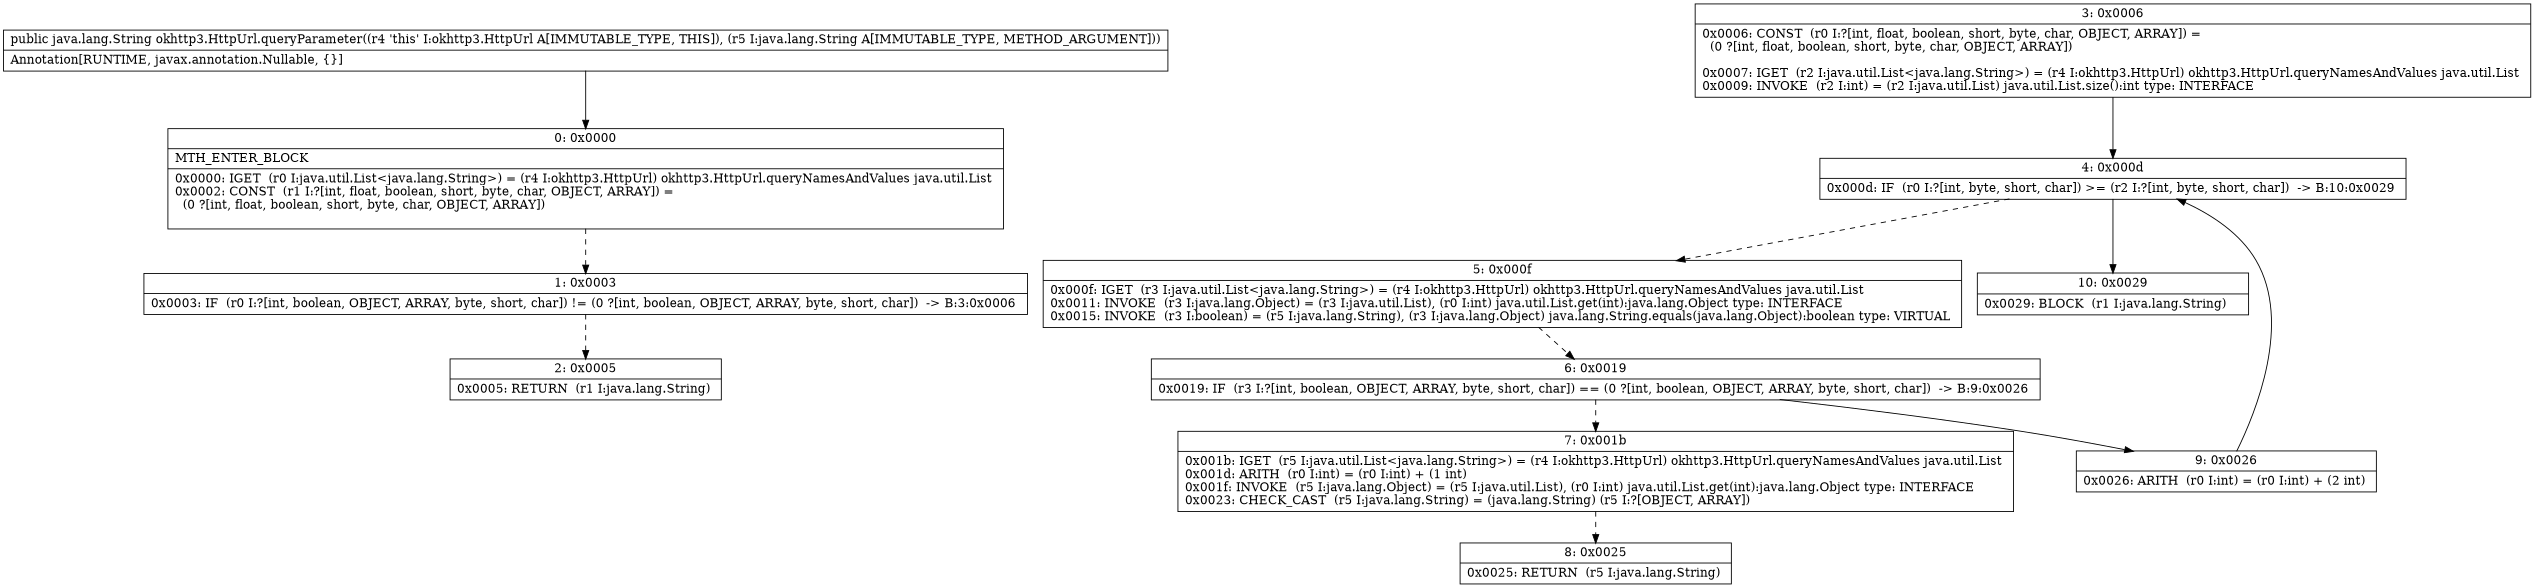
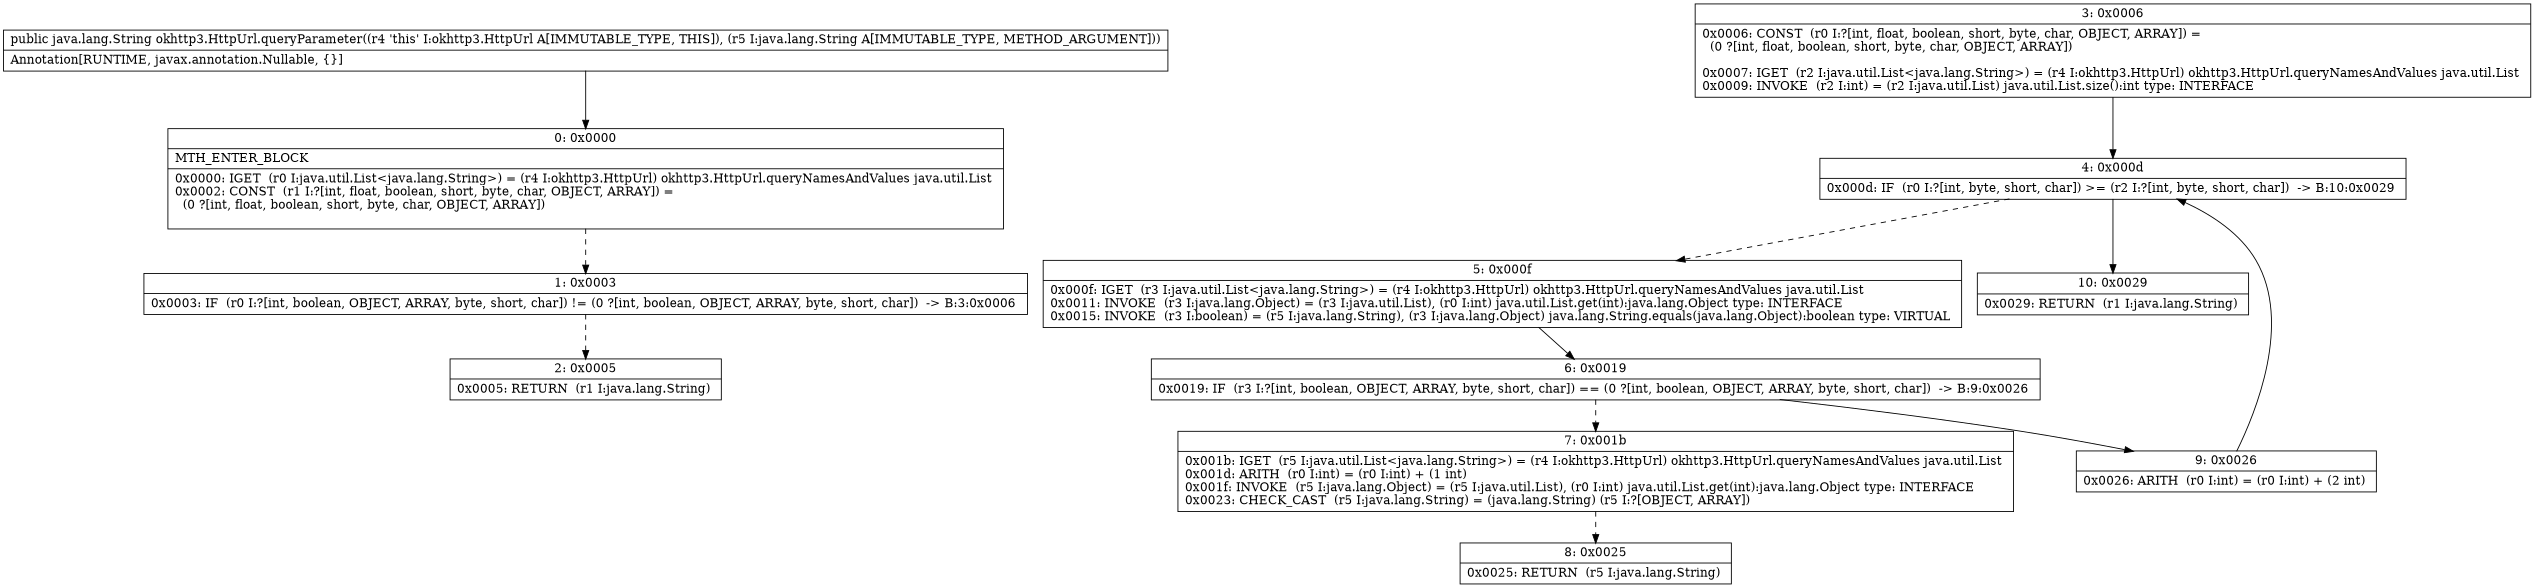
node "10: 0x0029": text "0x0029: BLOCK  (r1 I:java.lang.String)" -> "0x0029: RETURN  (r1 I:java.lang.String)"
edge "5: 0x000f" -> "6: 0x0019": style dashed -> solid
